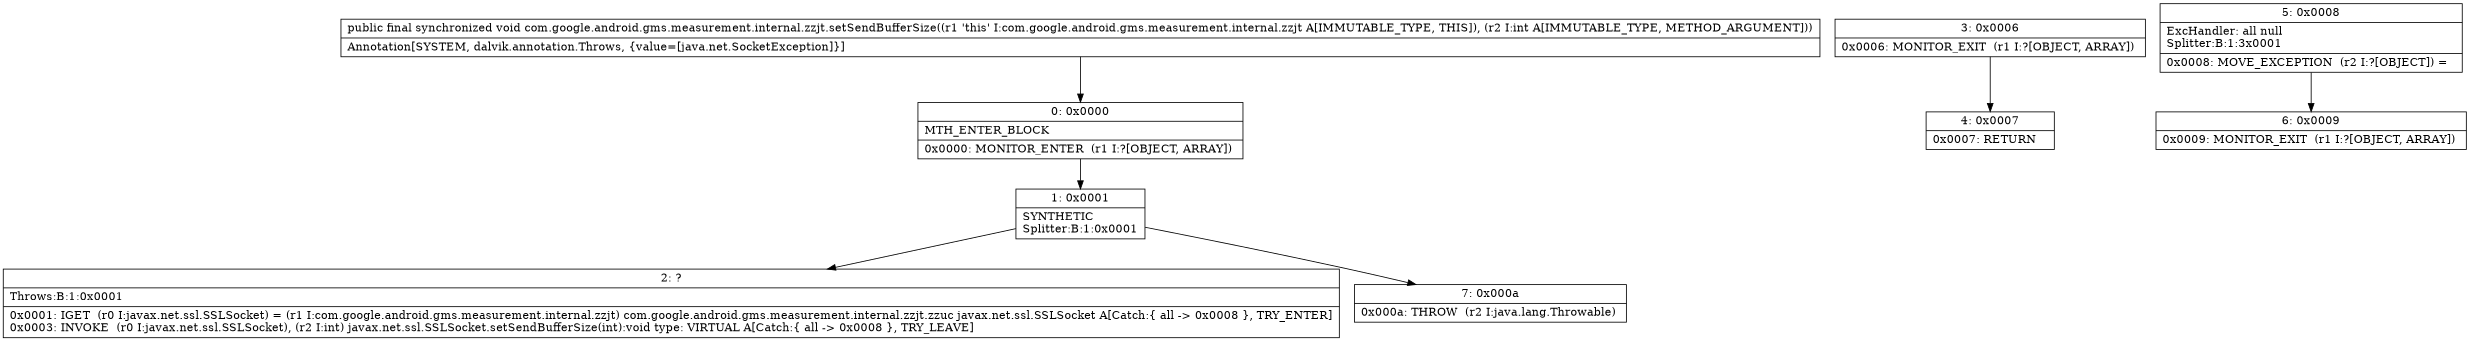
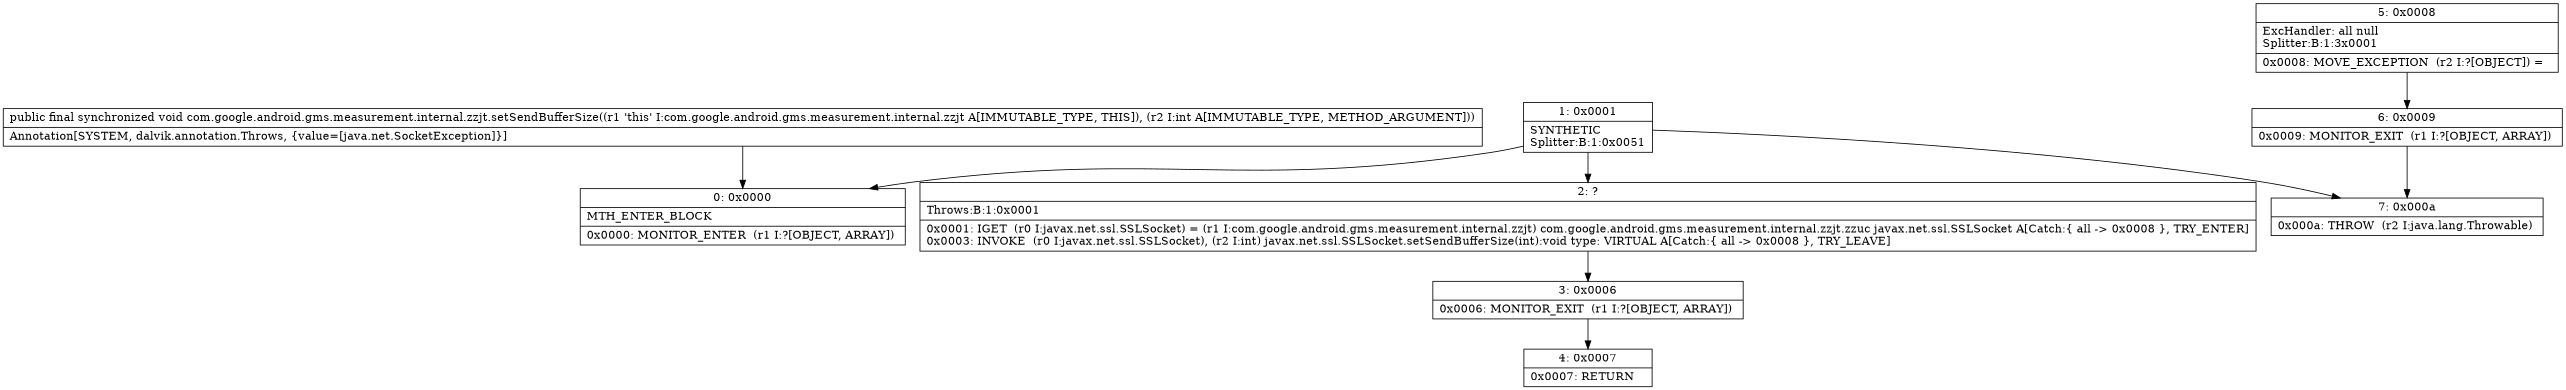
edge "6: 0x0009" -> "7: 0x000a": added
edge "0: 0x0000" -> "1: 0x0001": reversed
node "1: 0x0001": text "Splitter:B:1:0x0001" -> "Splitter:B:1:0x0051"
edge "2: ?" -> "3: 0x0006": added
